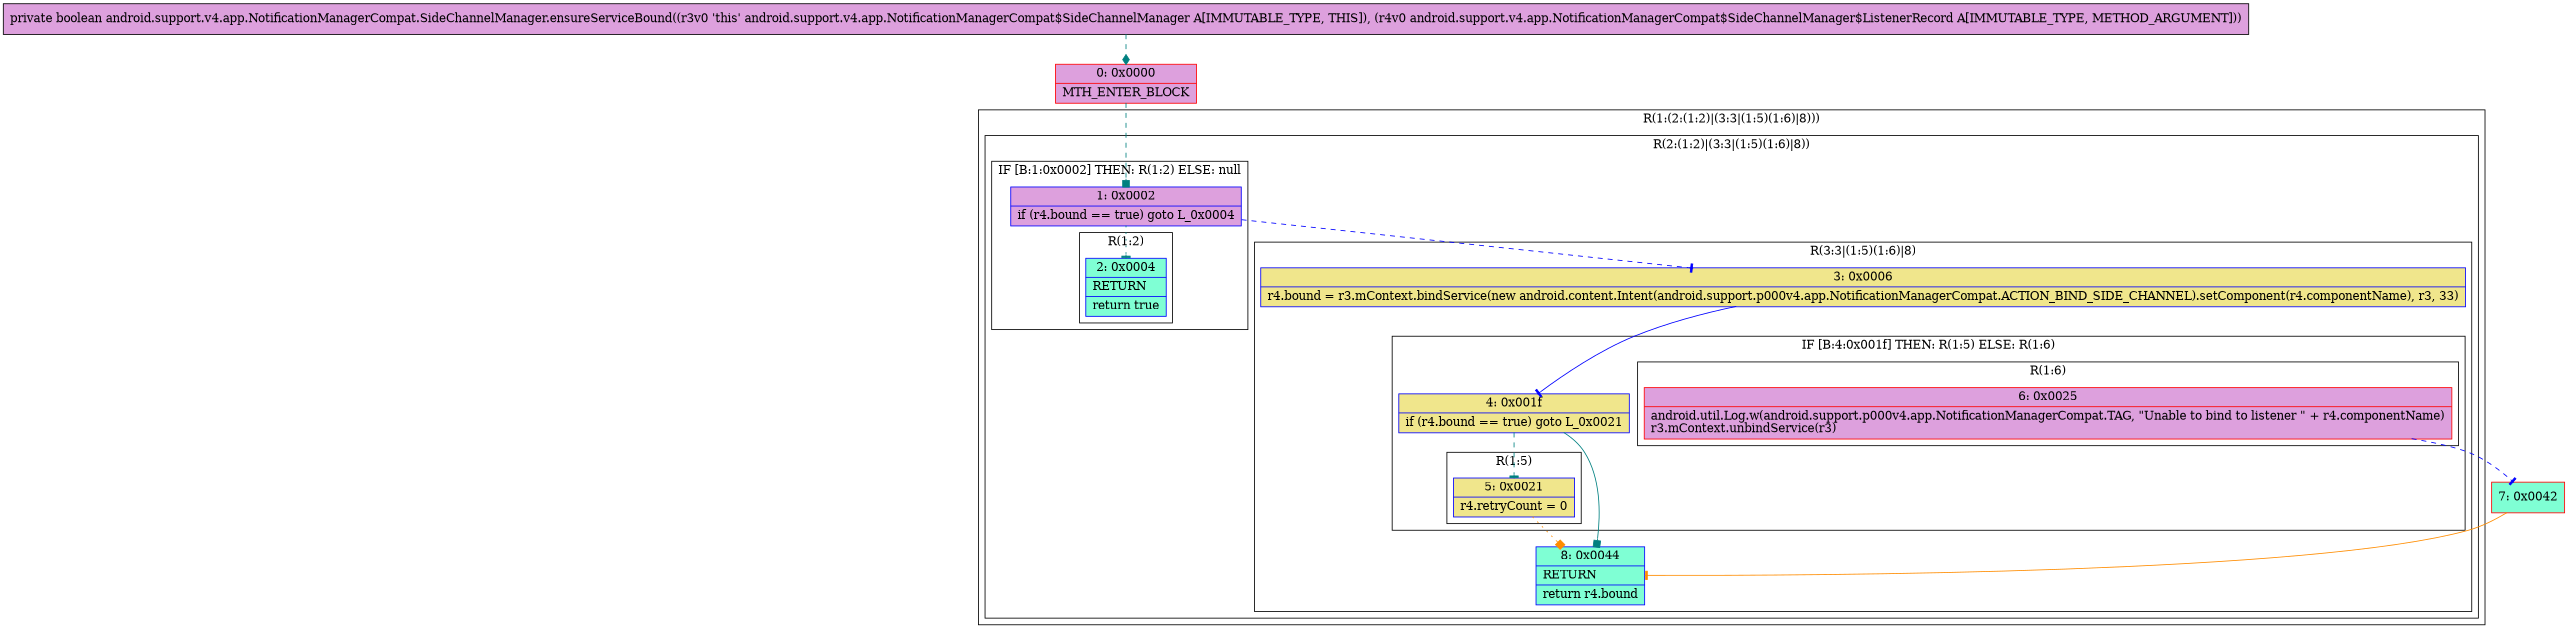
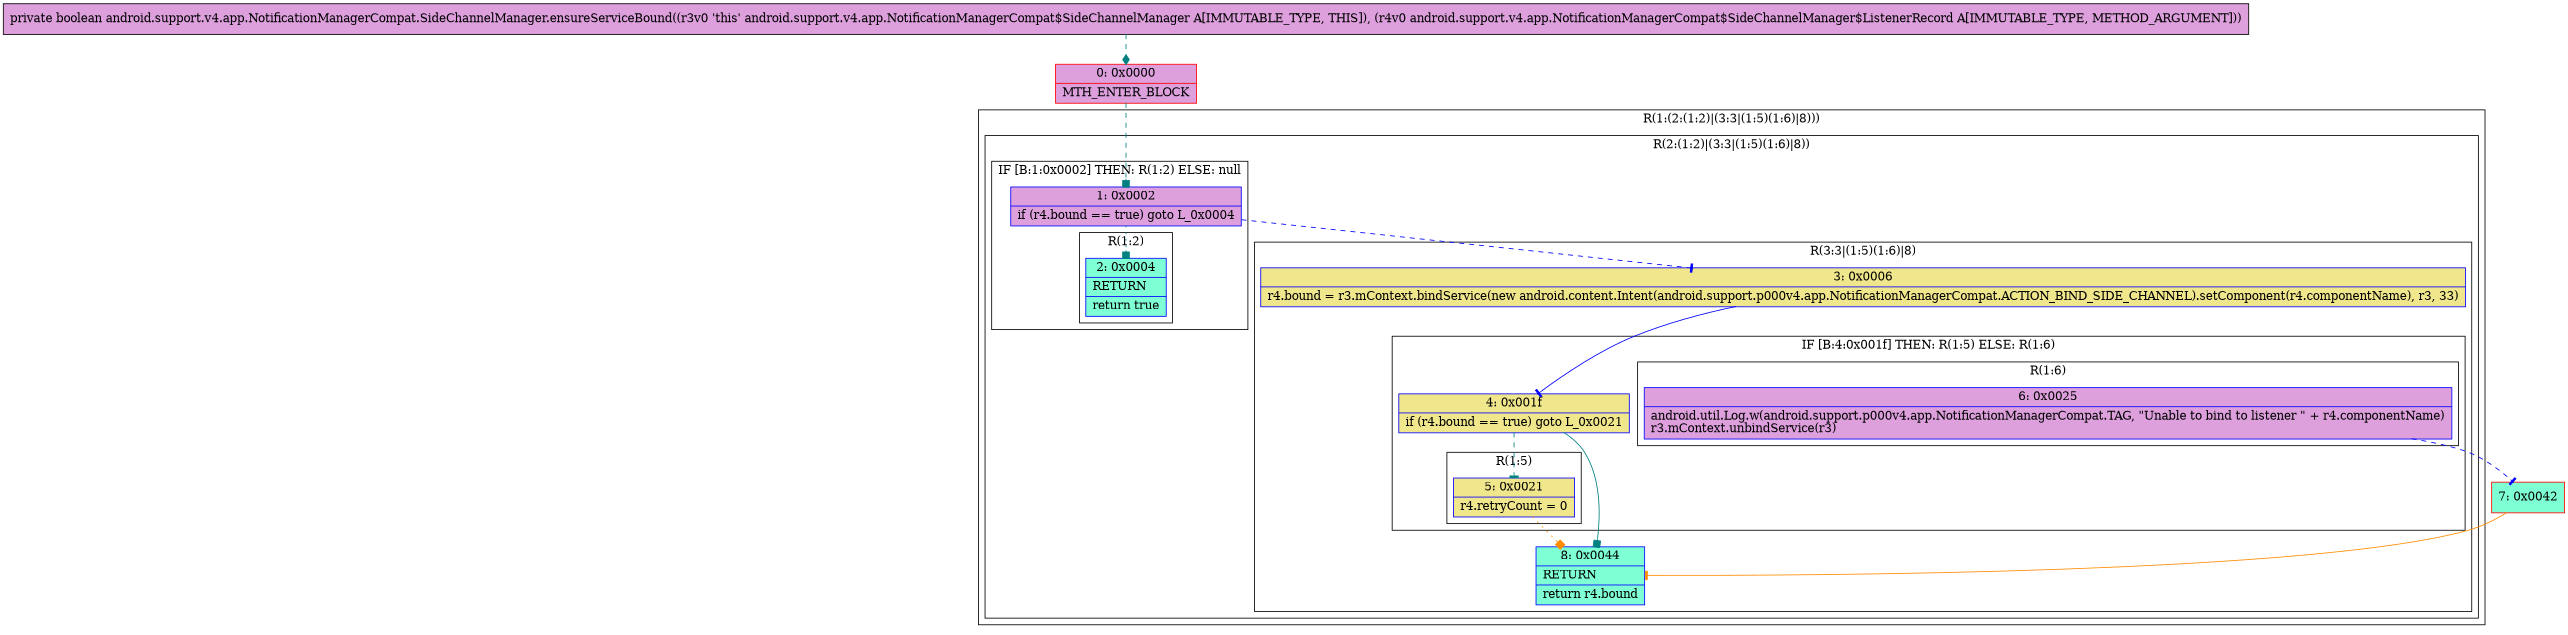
edge "1: 0x0002" -> "2: 0x0004": arrowhead tee -> box
node "6: 0x0025": color red -> blue
